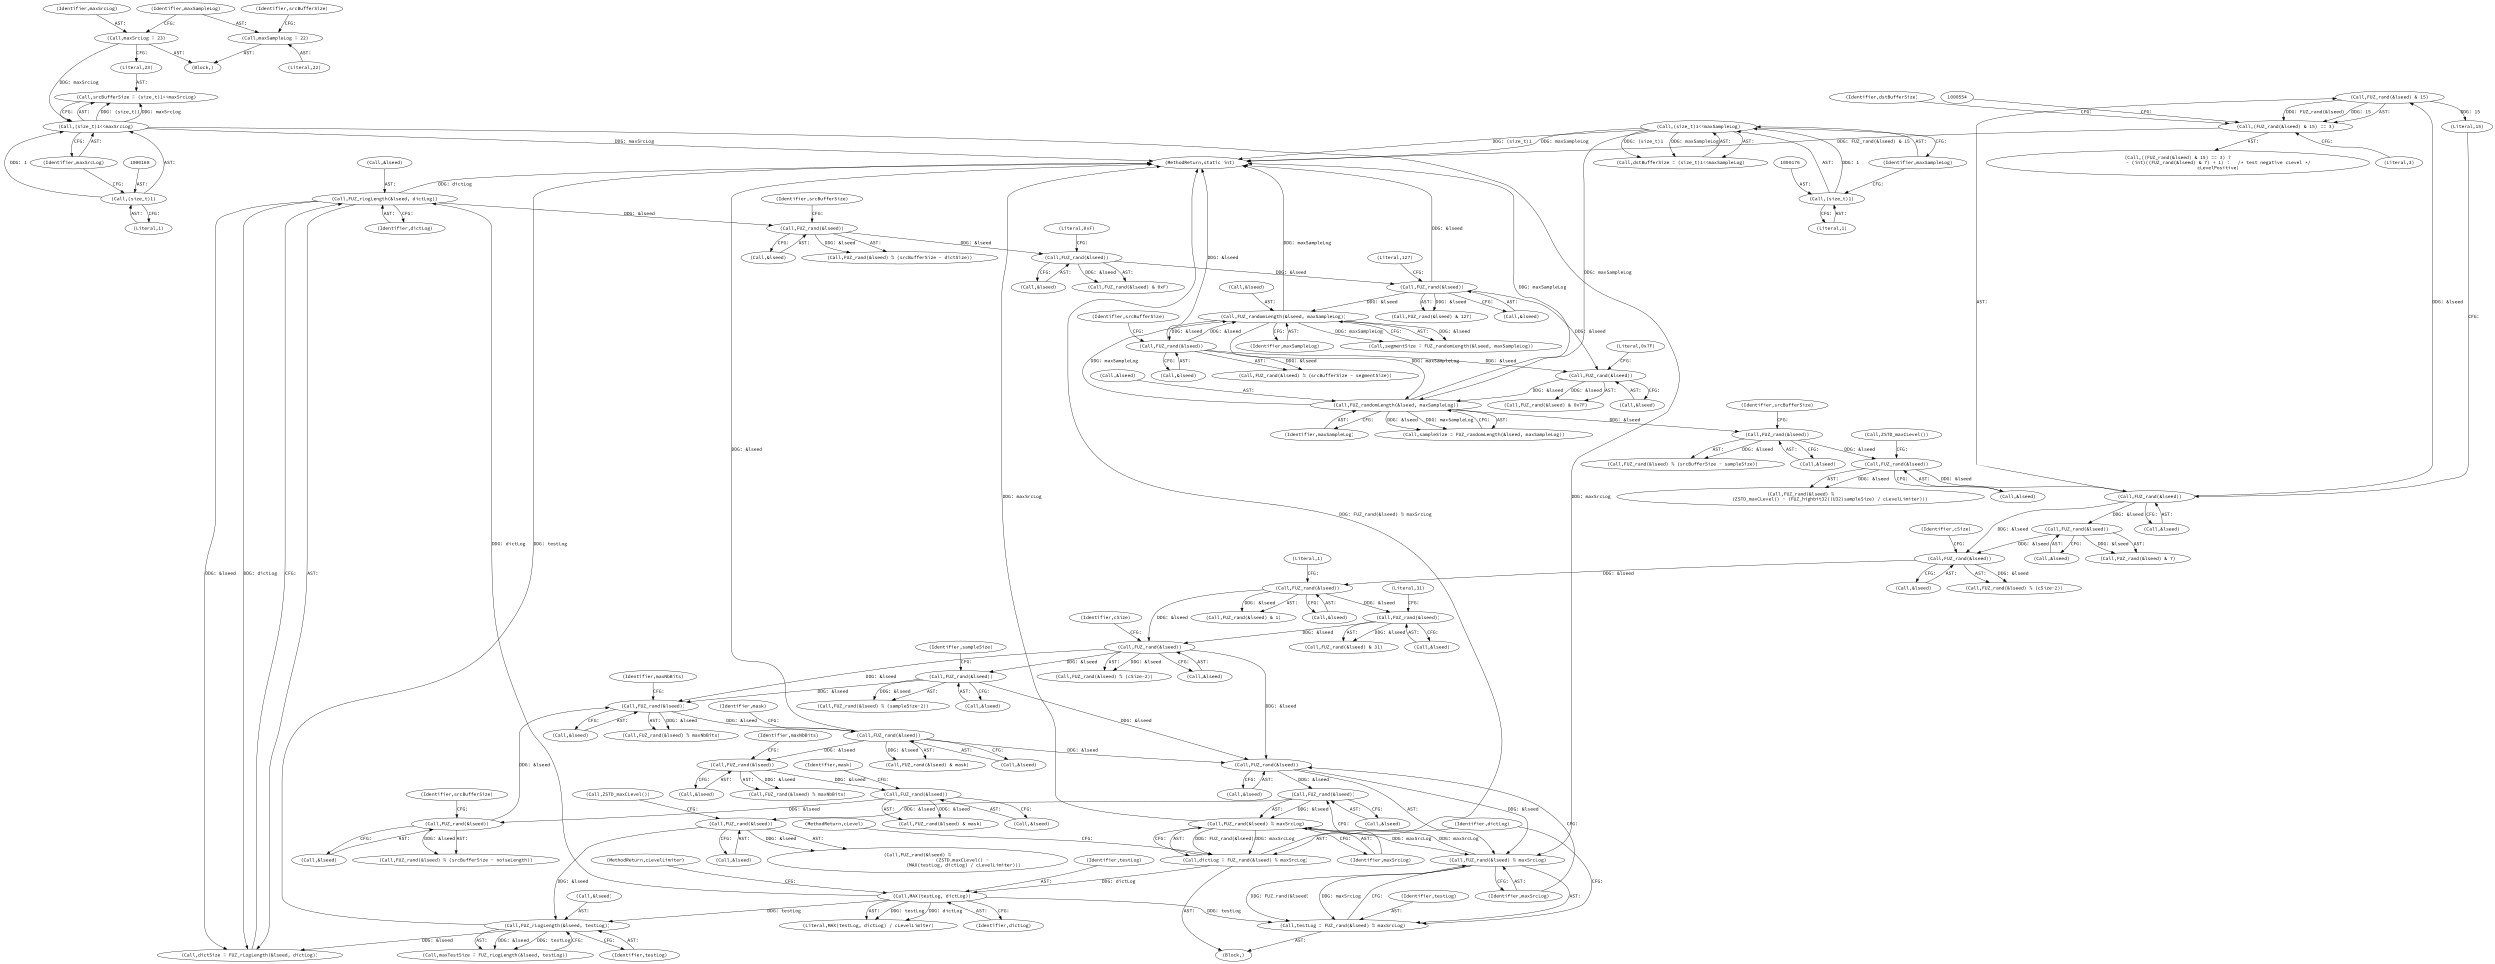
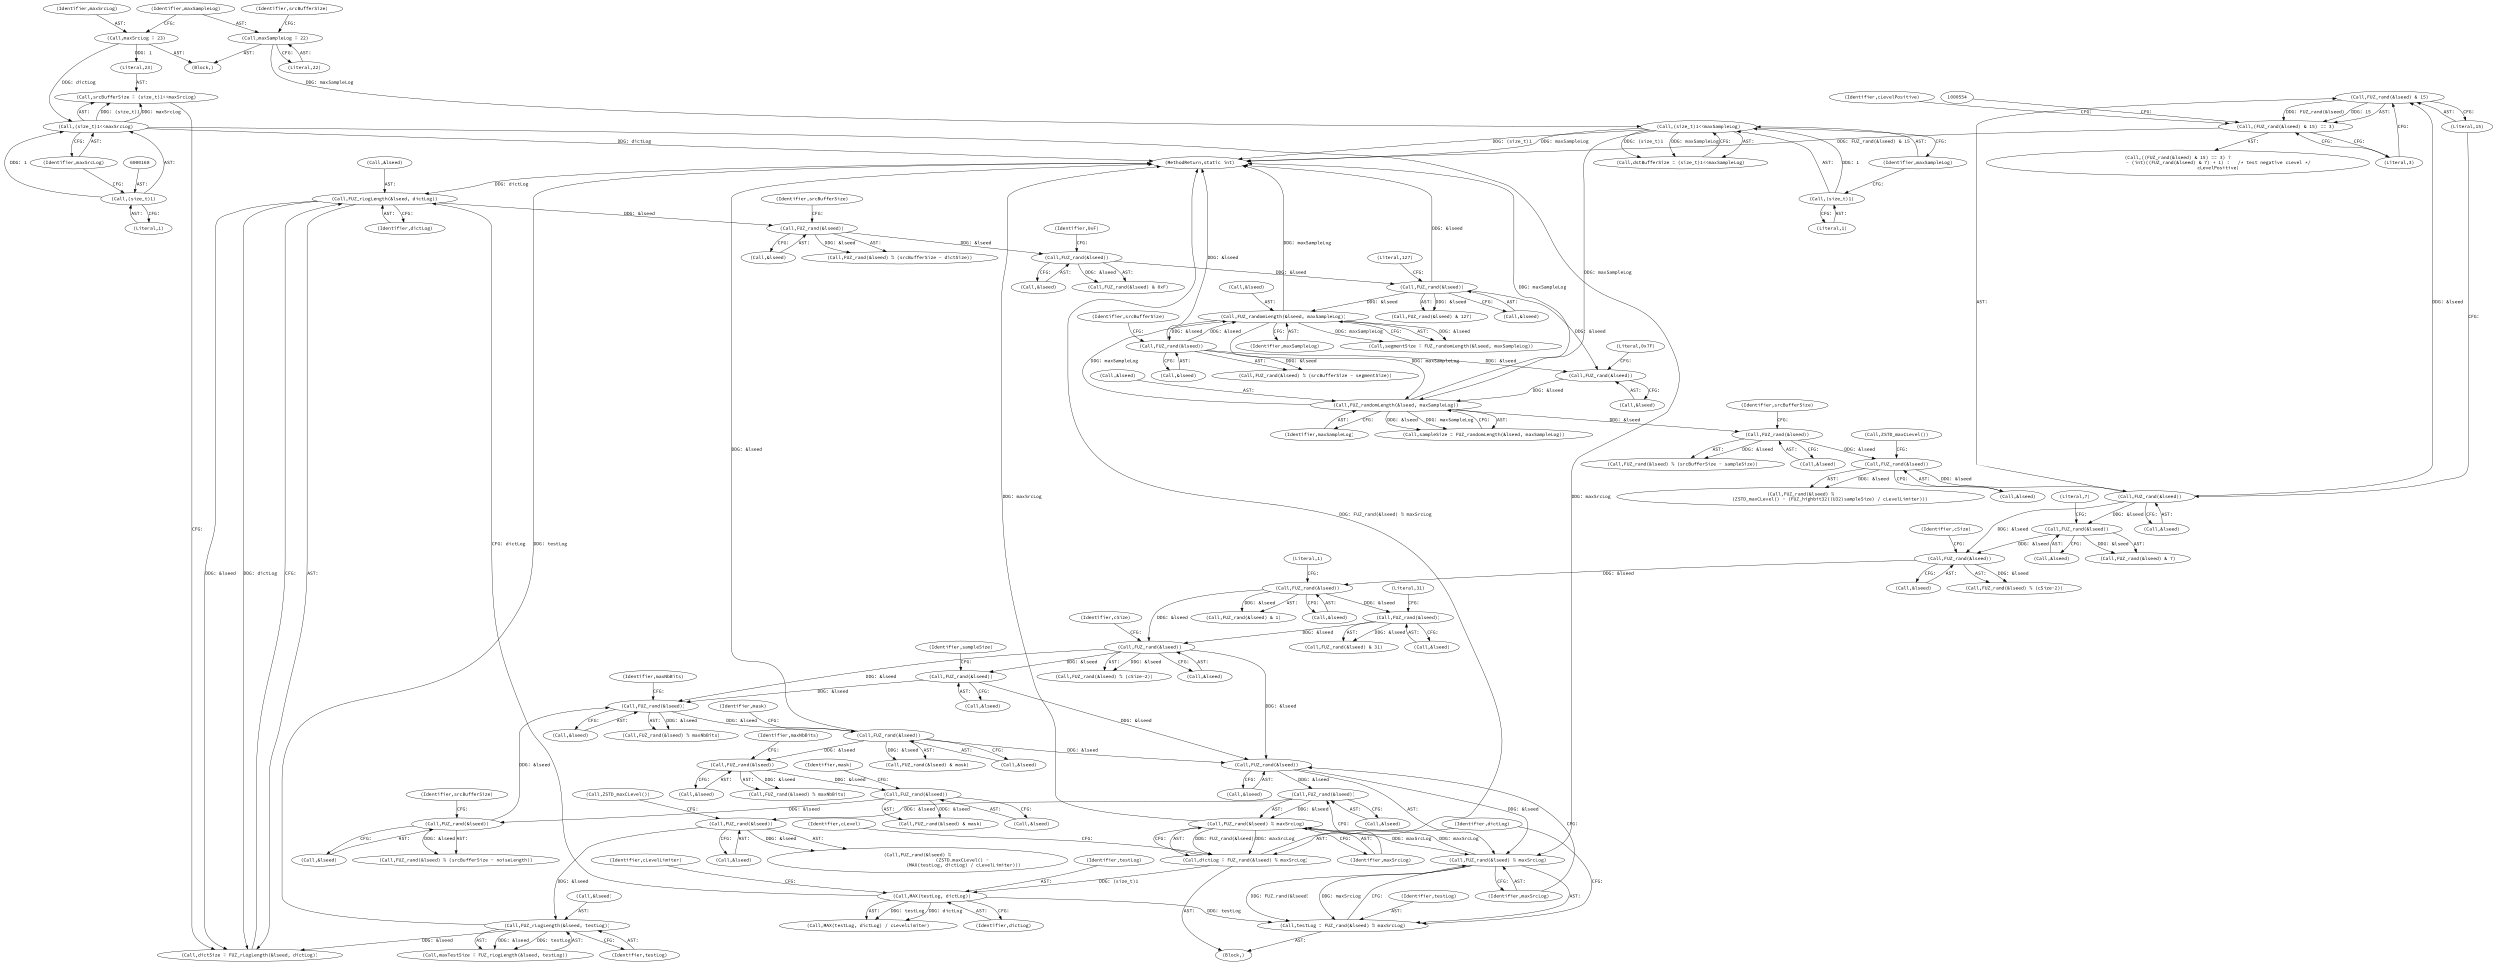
edge "(Call,maxSrcLog = 23)" -> "(Literal,23)": label "CFG: " -> "DDG: 1"
edge "(Call,maxSampleLog = 22)" -> "(Literal,22)": added, label "CFG:"
edge "(Call,maxSrcLog = 23)" -> "(Call,(size_t)1<<maxSrcLog)": label "DDG: maxSrcLog" -> "DDG: dictLog"
node "(Identifier,dstBufferSize)": label "(Identifier,dstBufferSize)" -> "(Identifier,cLevelPositive)"
edge "(Call,srcBufferSize = (size_t)1<<maxSrcLog)" -> "(Call,(size_t)1<<maxSrcLog)": now "(Call,srcBufferSize = (size_t)1<<maxSrcLog)" -> "(Call,dictSize = FUZ_rLogLength(&lseed, dictLog))"
edge "(Literal,15)" -> "(Call,FUZ_rand(&lseed) & 15)": added, label "AST:"
edge "(Call,FUZ_rand(&lseed) & 15)" -> "(Literal,15)": label "DDG: 15" -> "CFG: "
edge "(Call,maxSampleLog = 22)" -> "(Call,(size_t)1<<maxSampleLog)": added, label "DDG: maxSampleLog"
edge "(Literal,3)" -> "(Call,FUZ_rand(&lseed) & 15)": added, label "CFG:"
edge "(Call,(size_t)1<<maxSrcLog)" -> "(MethodReturn,static int)": label "DDG: maxSrcLog" -> "DDG: dictLog"
edge "(Call,dstBufferSize = (size_t)1<<maxSampleLog)" -> "(Call,(size_t)1<<maxSampleLog)": label "AST: " -> "CFG: "
edge "(Call,(FUZ_rand(&lseed) & 15) == 3)" -> "(Literal,3)": added, label "CFG:"
node "1000168": label "1000168" -> "6000168"
node "1000176": removed
edge "(Call,FUZ_rLogLength(&lseed, dictLog))" -> "(MethodReturn,static int)": reversed
node "(Literal,0xF)": label "(Literal,0xF)" -> "(Identifier,0xF)"
node "(Call,FUZ_rand(&lseed) & 0x7F)": removed
node "(Literal,7)": added
edge "(Call,MAX(testLog, dictLog))" -> "(Call,FUZ_rLogLength(&lseed, dictLog))": label "DDG: dictLog" -> "CFG: dictLog"
node "(Call,FUZ_rand(&lseed) % (sampleSize-2))": removed
node "(MethodReturn,cLevel)": label "(MethodReturn,cLevel)" -> "(Identifier,cLevel)"
node "(MethodReturn,cLevelLimiter)": label "(MethodReturn,cLevelLimiter)" -> "(Identifier,cLevelLimiter)"
edge "(Call,dictLog = FUZ_rand(&lseed) % maxSrcLog)" -> "(Call,MAX(testLog, dictLog))": label "DDG: dictLog" -> "DDG: (size_t)1"
edge "(Call,MAX(testLog, dictLog))" -> "(Call,FUZ_rLogLength(&lseed, testLog))": removed, label "DDG: testLog"
node "(Literal,MAX(testLog, dictLog) / cLevelLimiter)": label "(Literal,MAX(testLog, dictLog) / cLevelLimiter)" -> "(Call,MAX(testLog, dictLog) / cLevelLimiter)"
edge "(Call,maxTestSize = FUZ_rLogLength(&lseed, testLog))" -> "(Call,FUZ_rLogLength(&lseed, testLog))": label "CFG: " -> "AST: "
